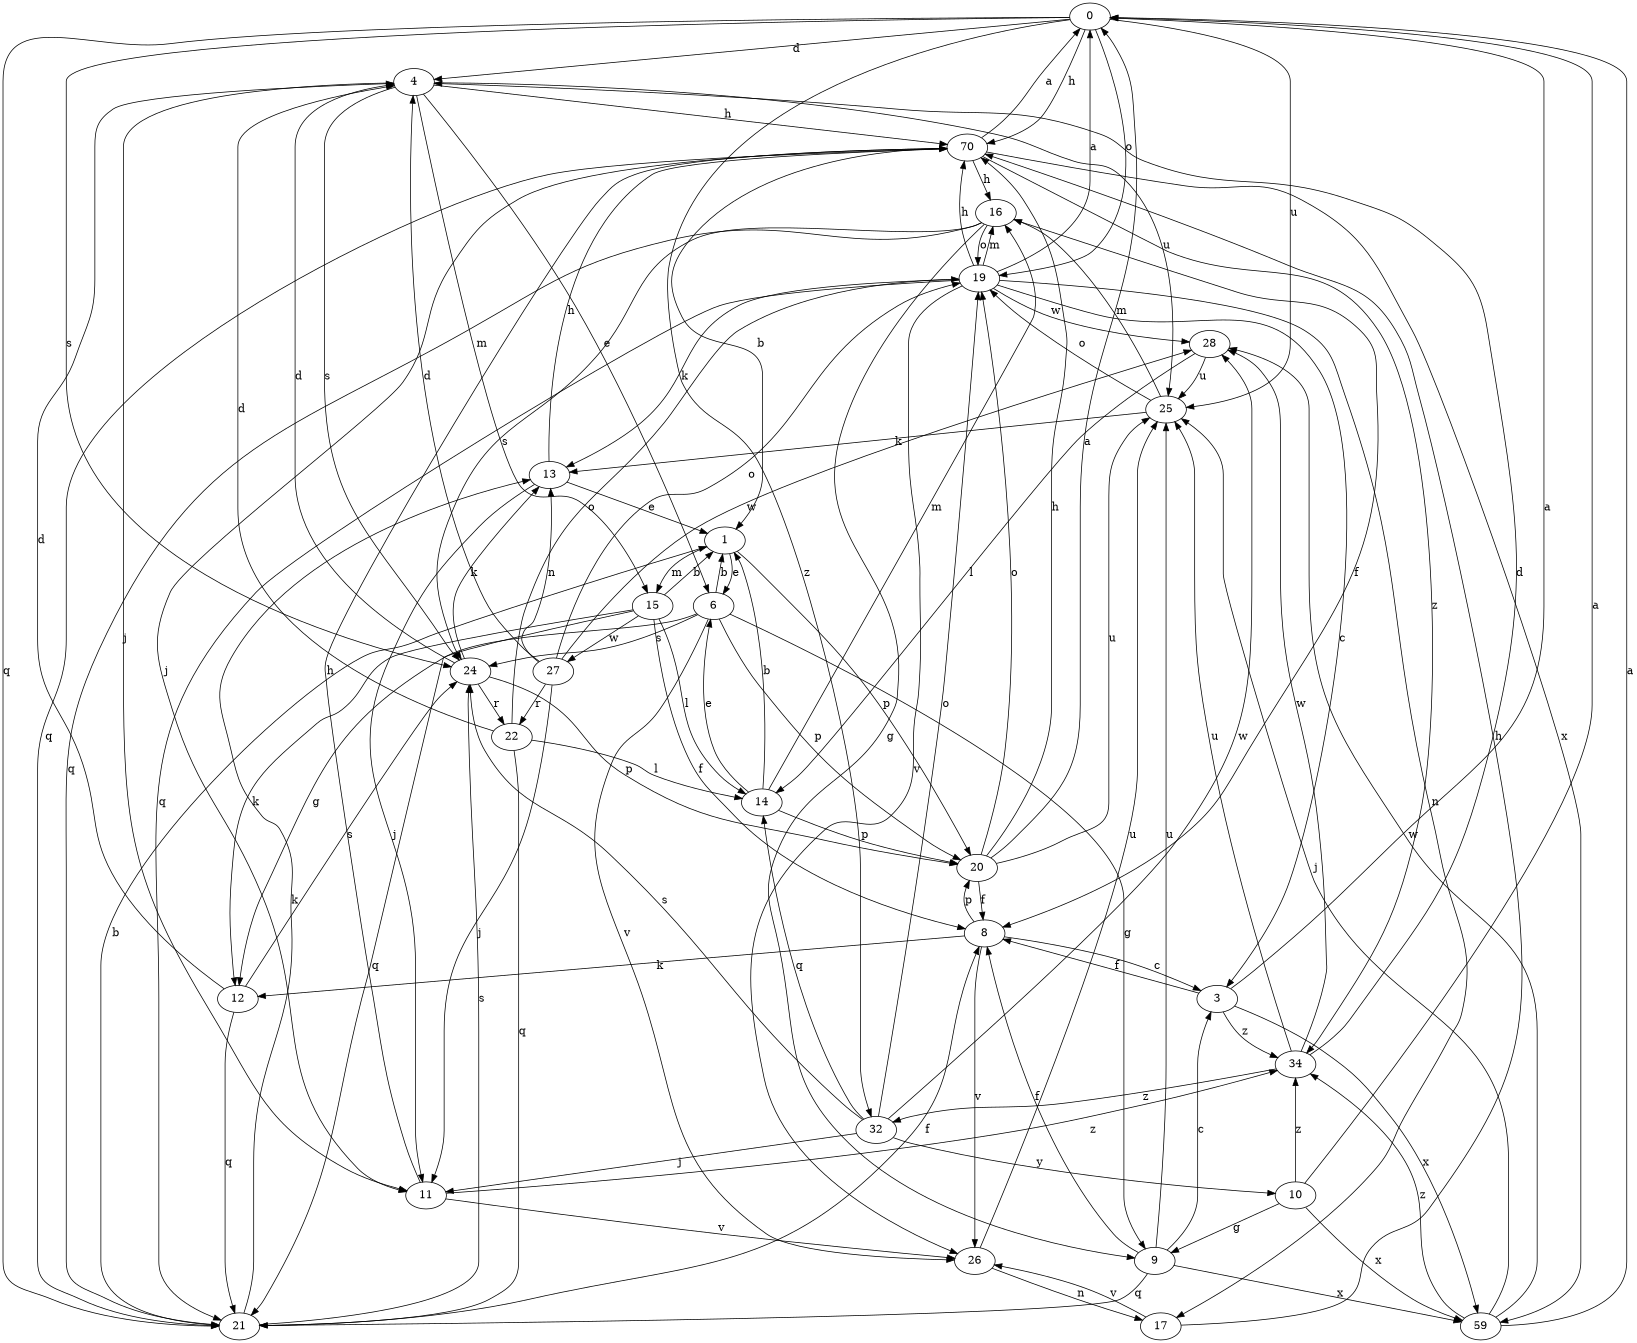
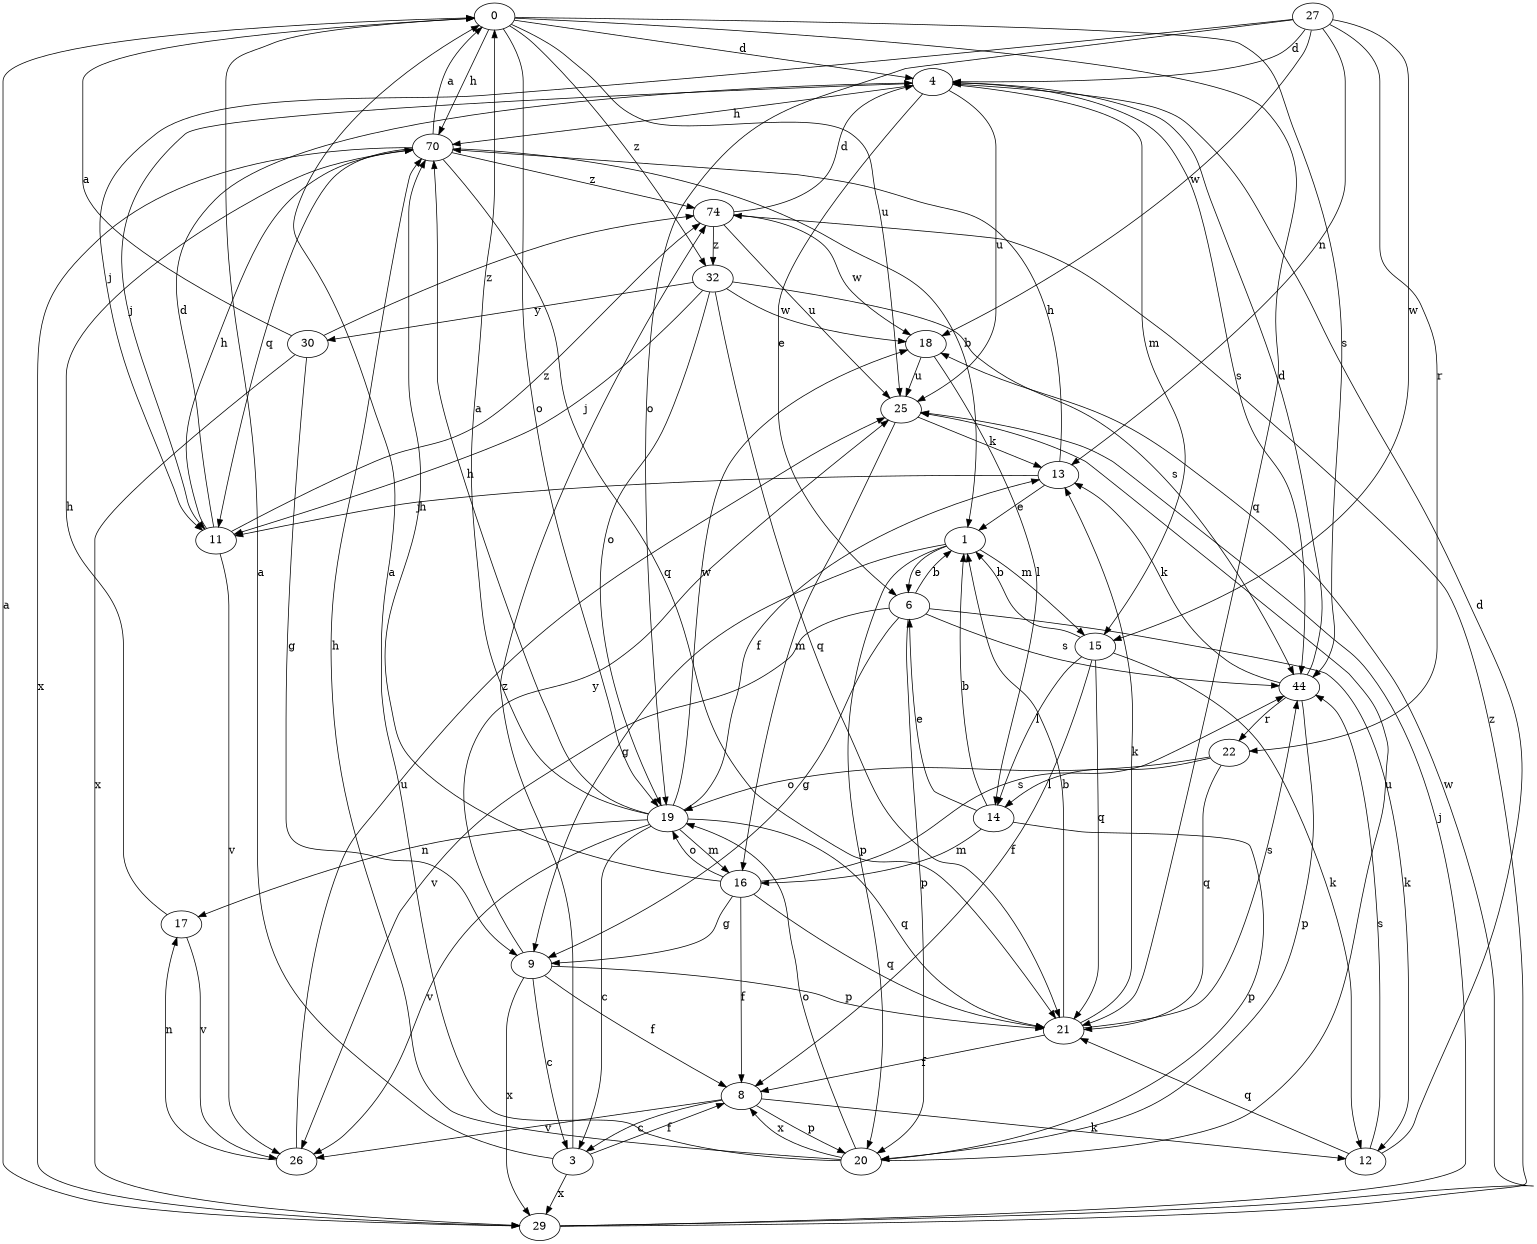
edge "70" -> "16": reversed
node "28": label "28" -> "18"
edge "25" -> "19": removed, label "o"
edge "19" -> "13": label "k" -> "f"
edge "22" -> "4": now "11" -> "4"
edge "15" -> "27": reversed
edge "70" -> "11": label "j" -> "q"
node "24": label "24" -> "44"
edge "1" -> "9": added, label "g"
edge "6" -> "12": label "g" -> "k"
edge "9" -> "25": label "u" -> "y"
edge "20" -> "8": label "f" -> "x"
edge "32" -> "14": now "32" -> "21"
node "34": label "34" -> "74"
node "10": label "10" -> "30"
edge "9" -> "21": label "q" -> "p"
node "59": label "59" -> "29"
